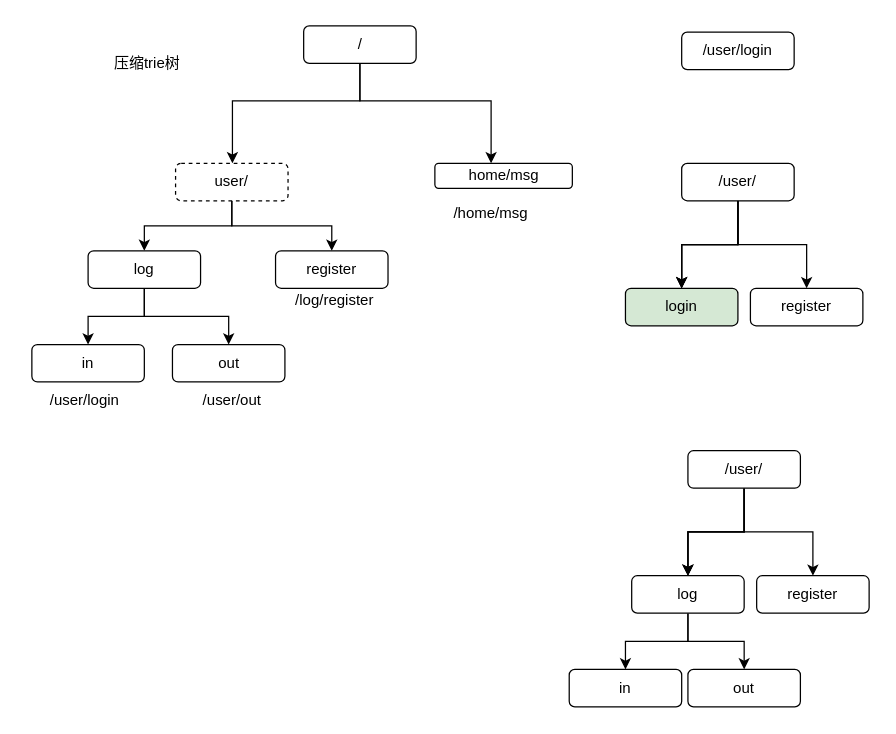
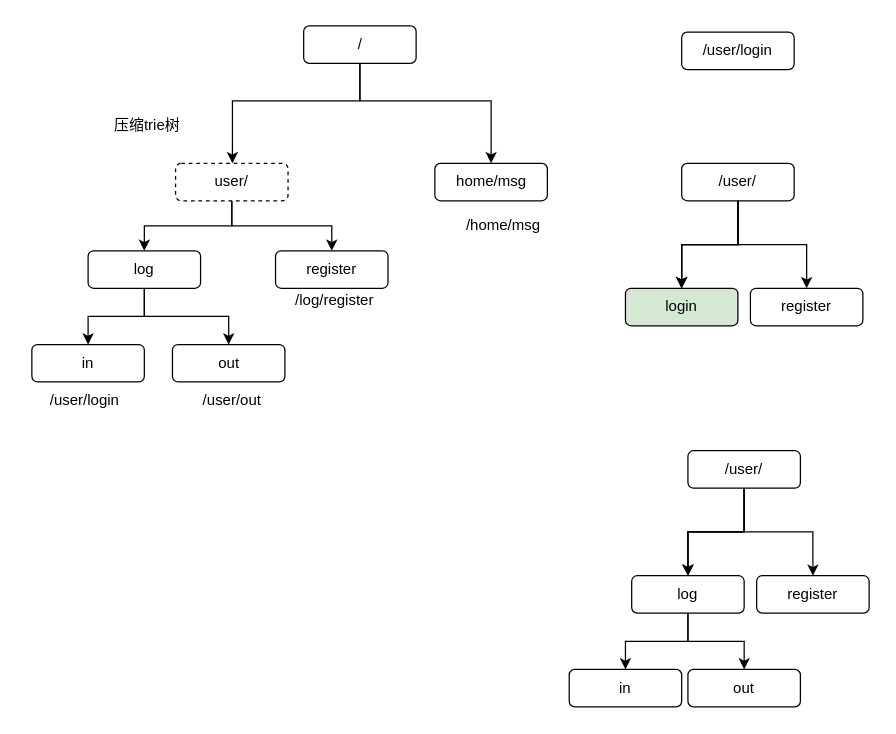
node "压缩trie树": moved (148, 63) -> (148, 126)
node "home/msg": size 138x25 -> 113x38
node "/home/msg": moved (491, 213) -> (504, 226)
